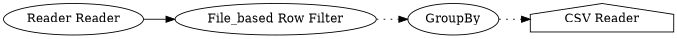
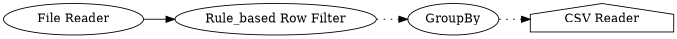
node "Reader Reader": label "Reader Reader" -> "File Reader"
node "File_based Row Filter": label "File_based Row Filter" -> "Rule_based Row Filter"
